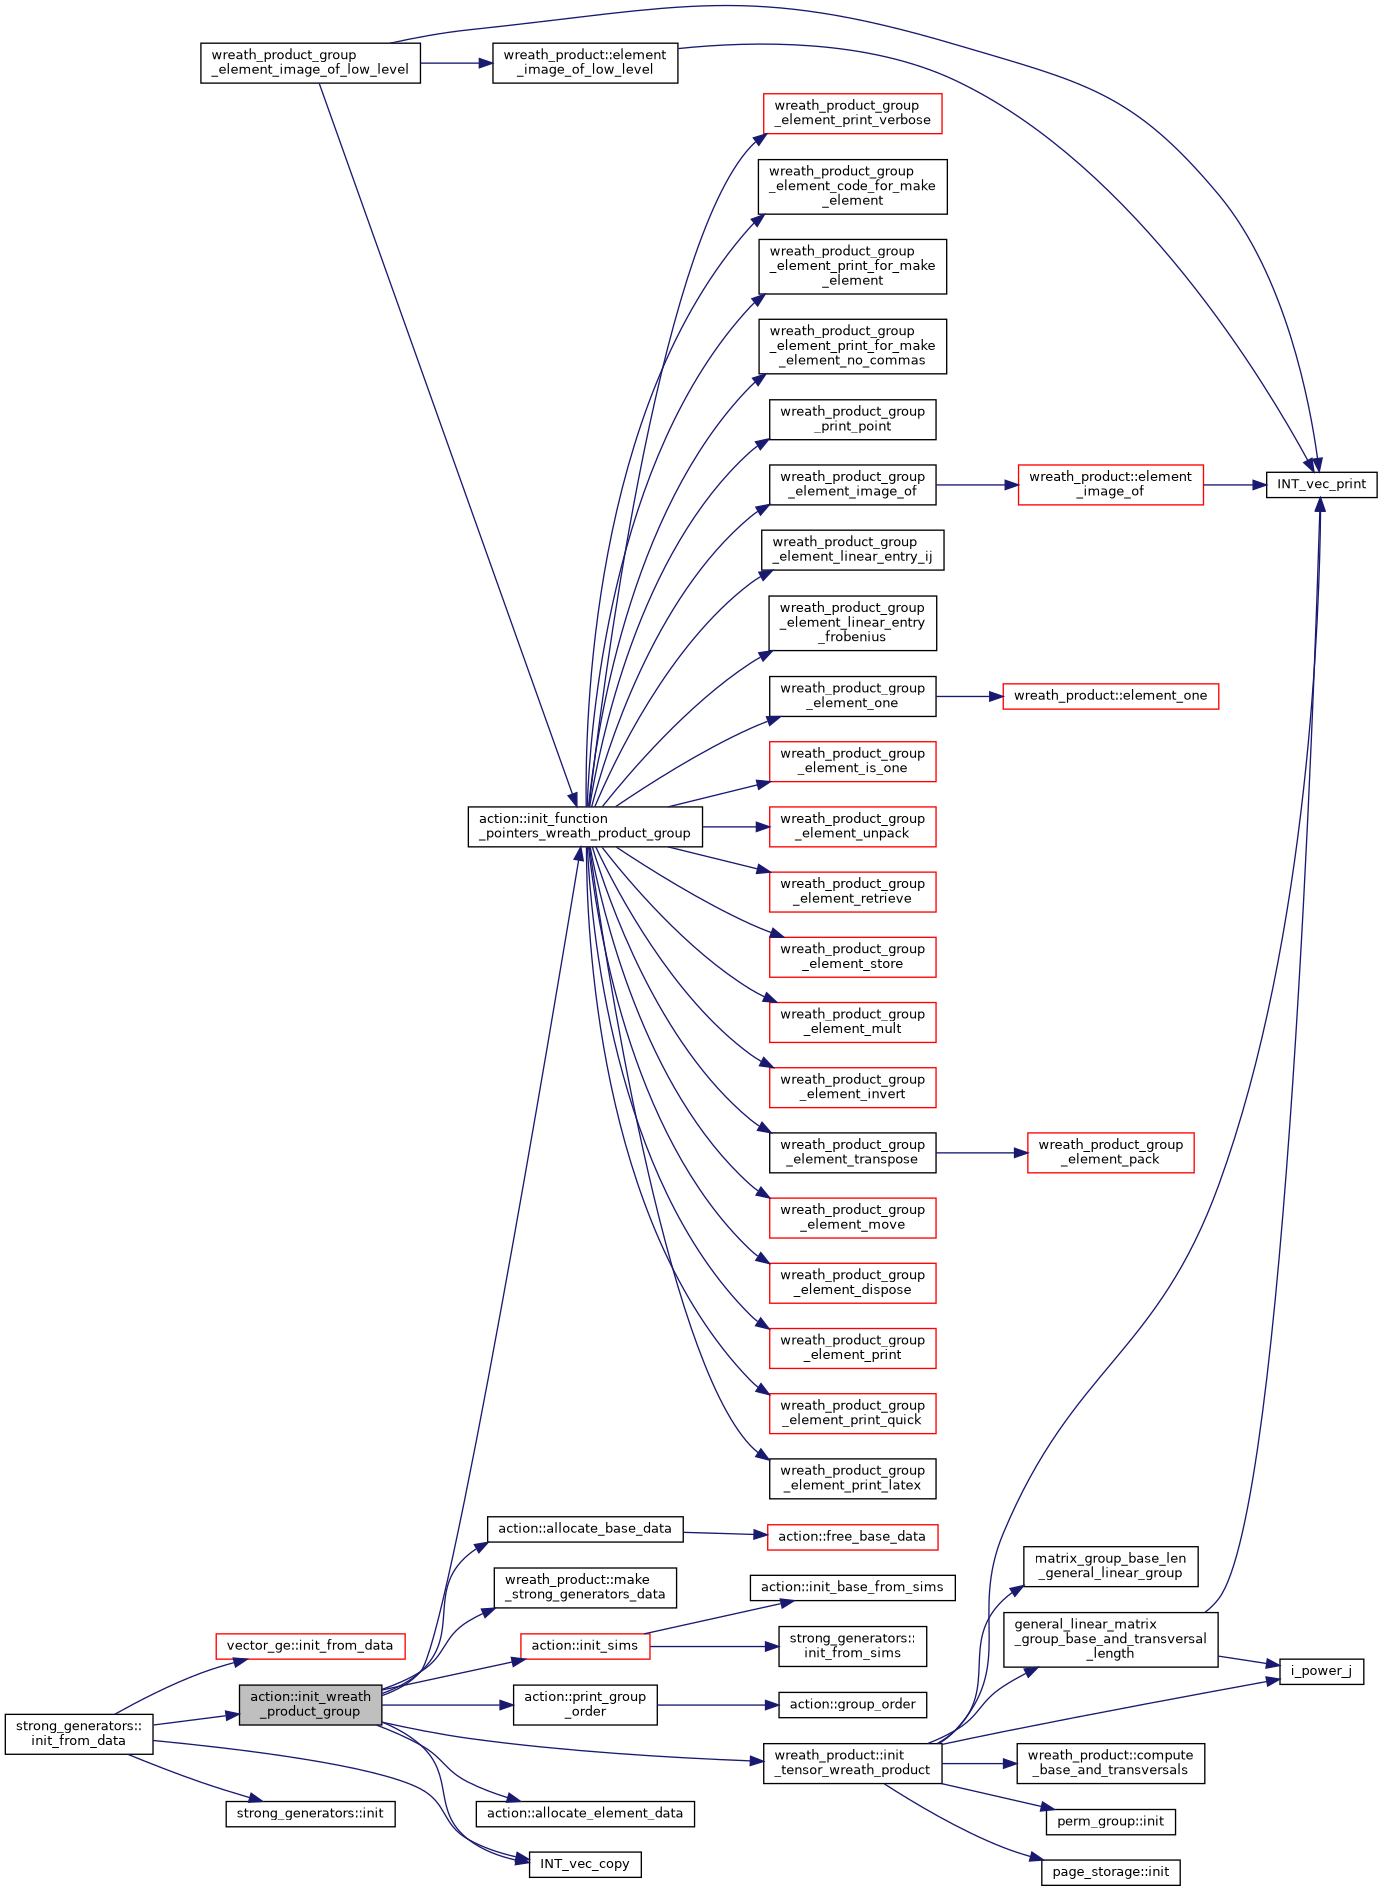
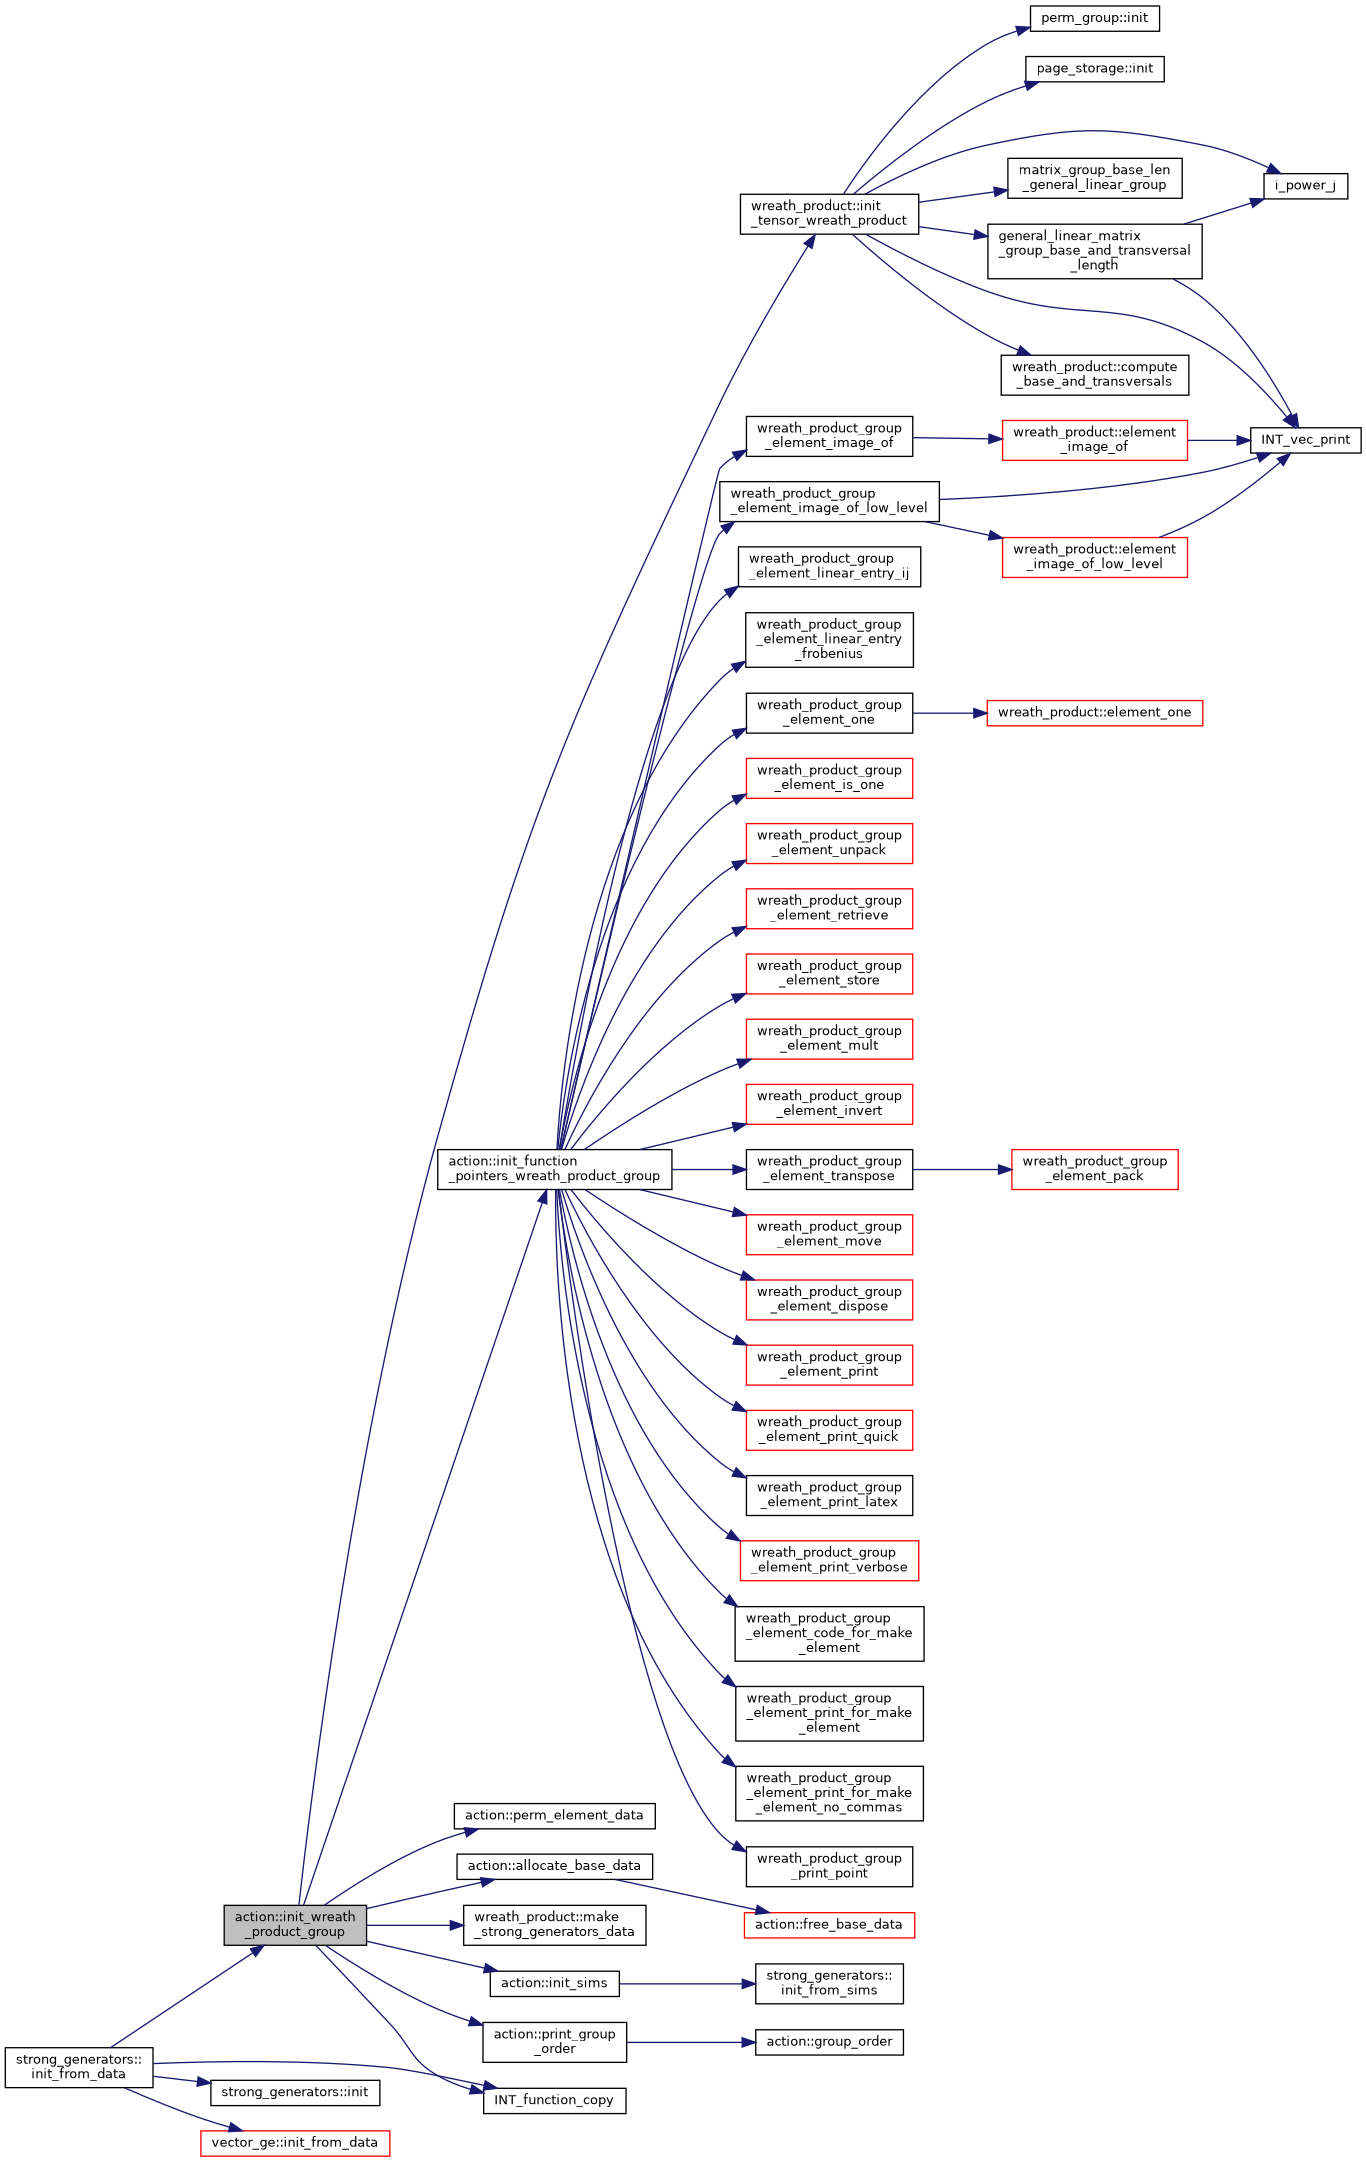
node "wreath_product::element _image_of_low_level": color black -> red
edge "wreath_product_group _element_image_of_low_level" -> "action::init_function _pointers_wreath_product_group": reversed
node "action::init_base_from_sims": removed
node "action::init_sims": color red -> black
node "action::allocate_element_data": label "action::allocate_element_data" -> "action::perm_element_data"
node "INT_vec_copy": label "INT_vec_copy" -> "INT_function_copy"
